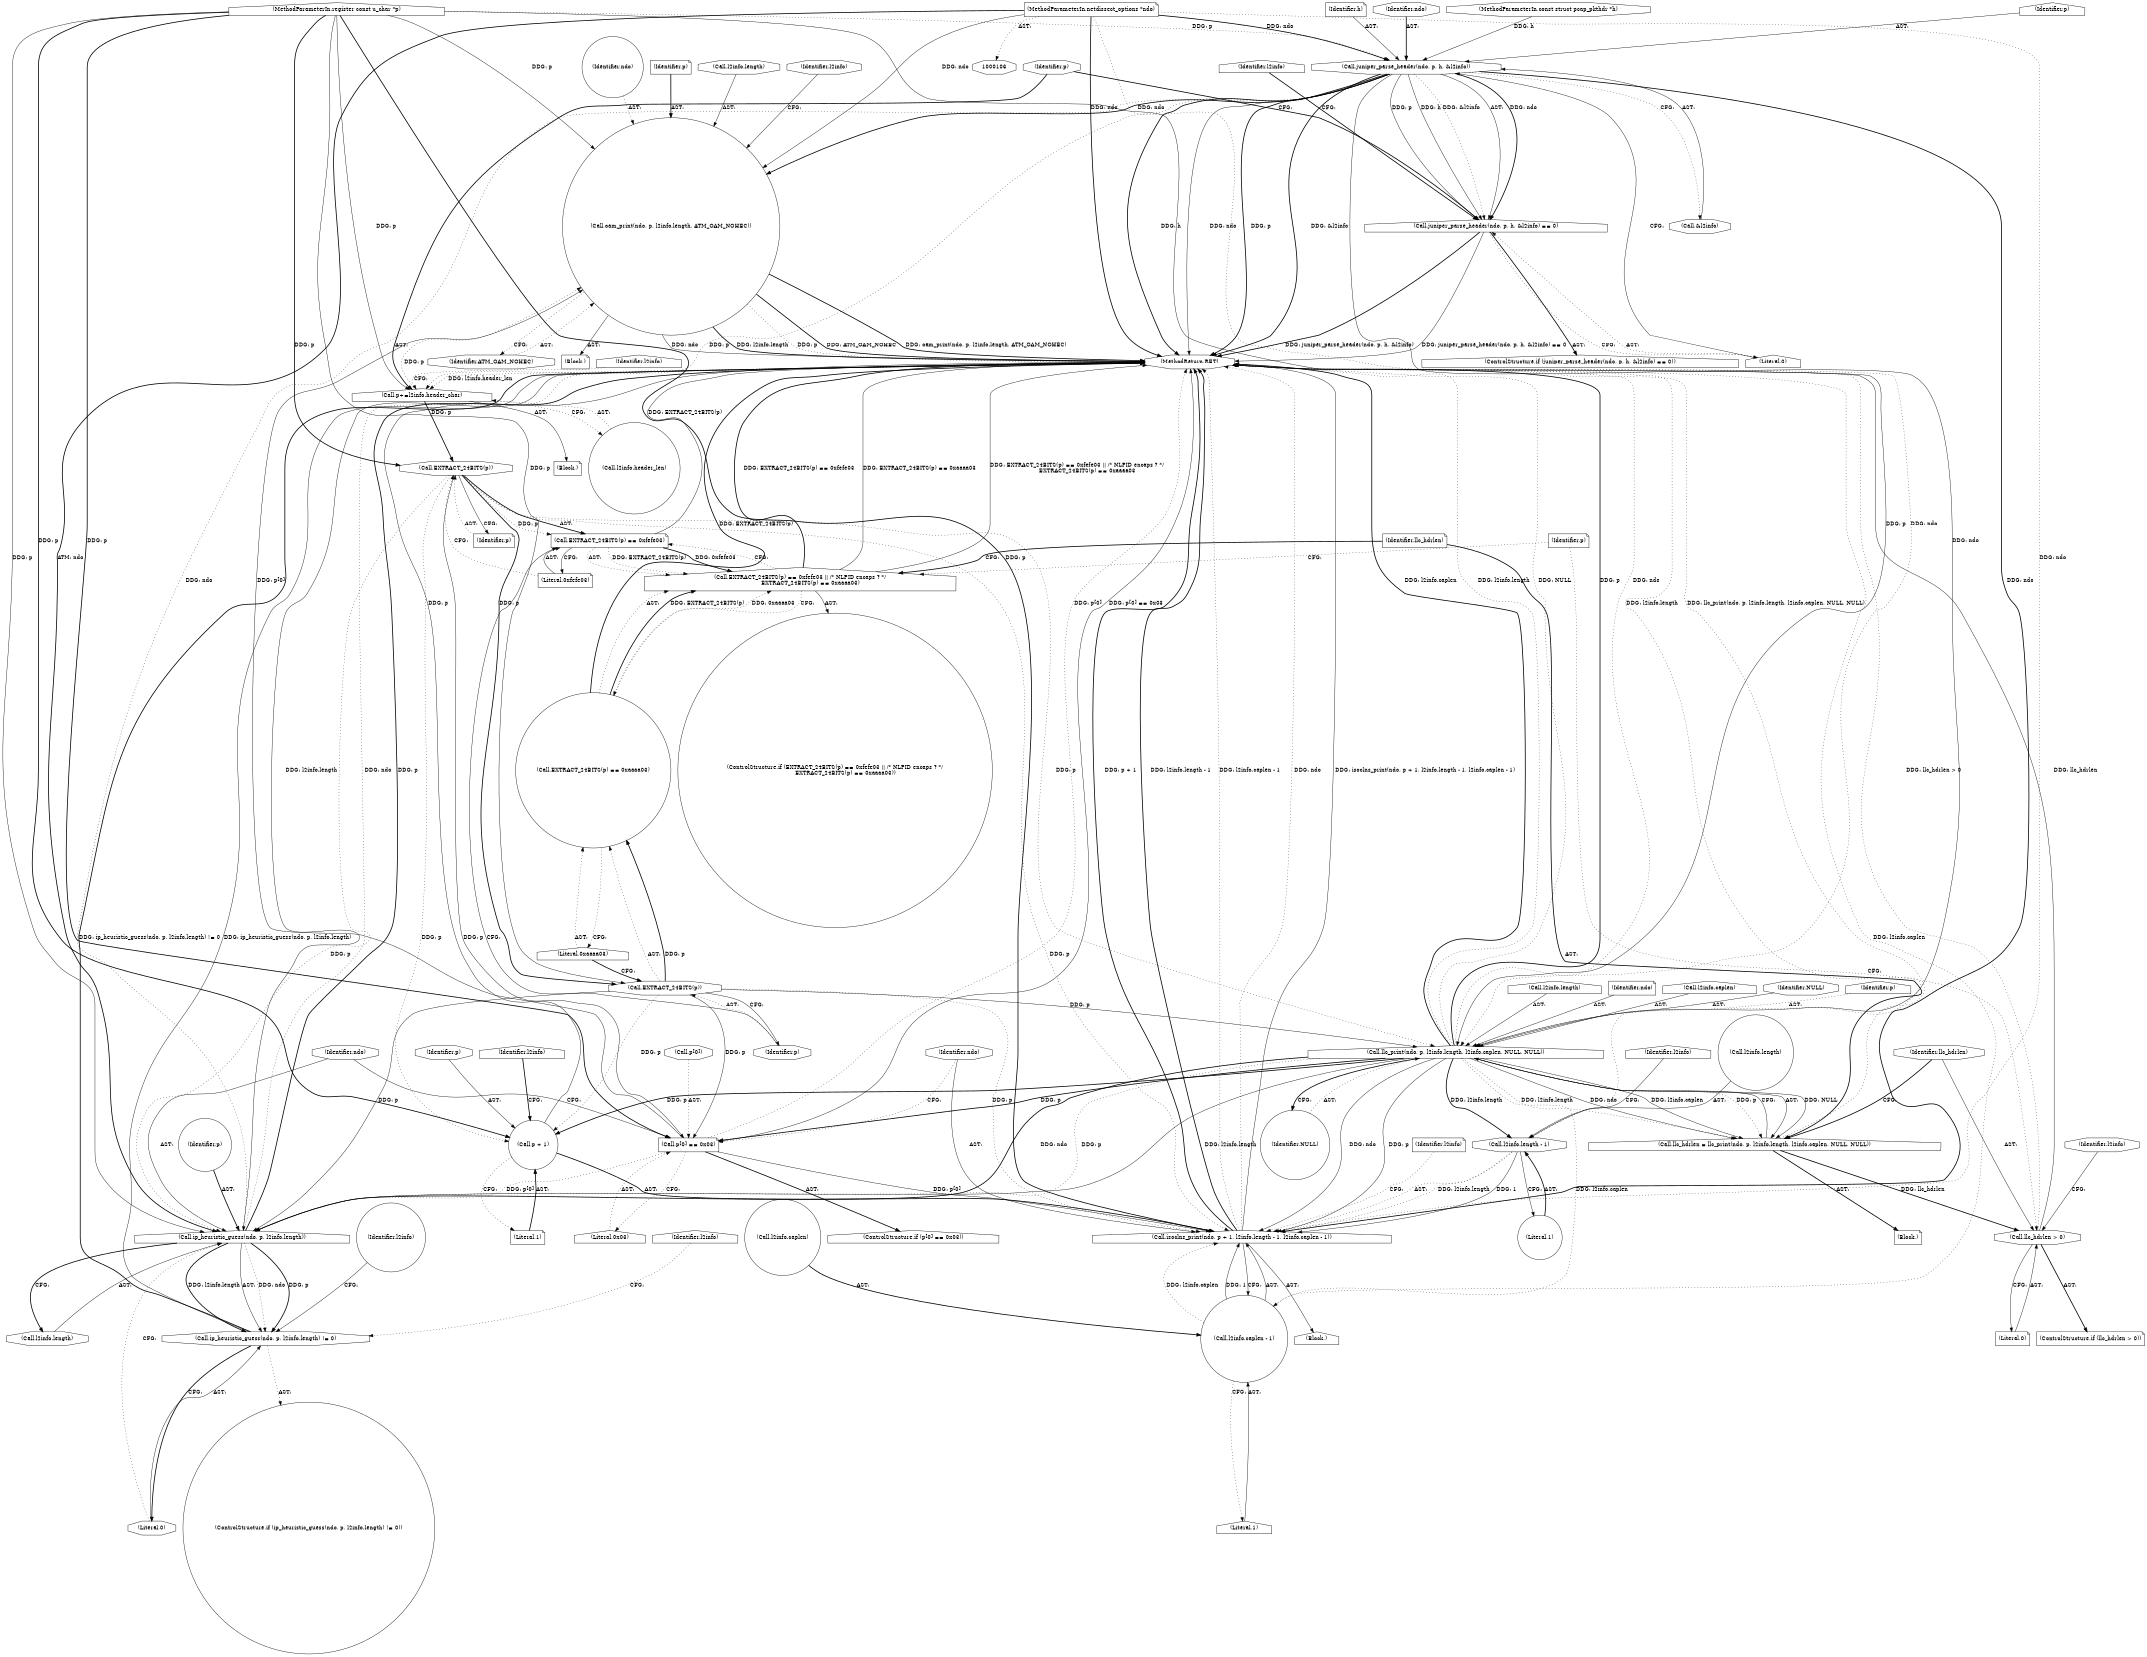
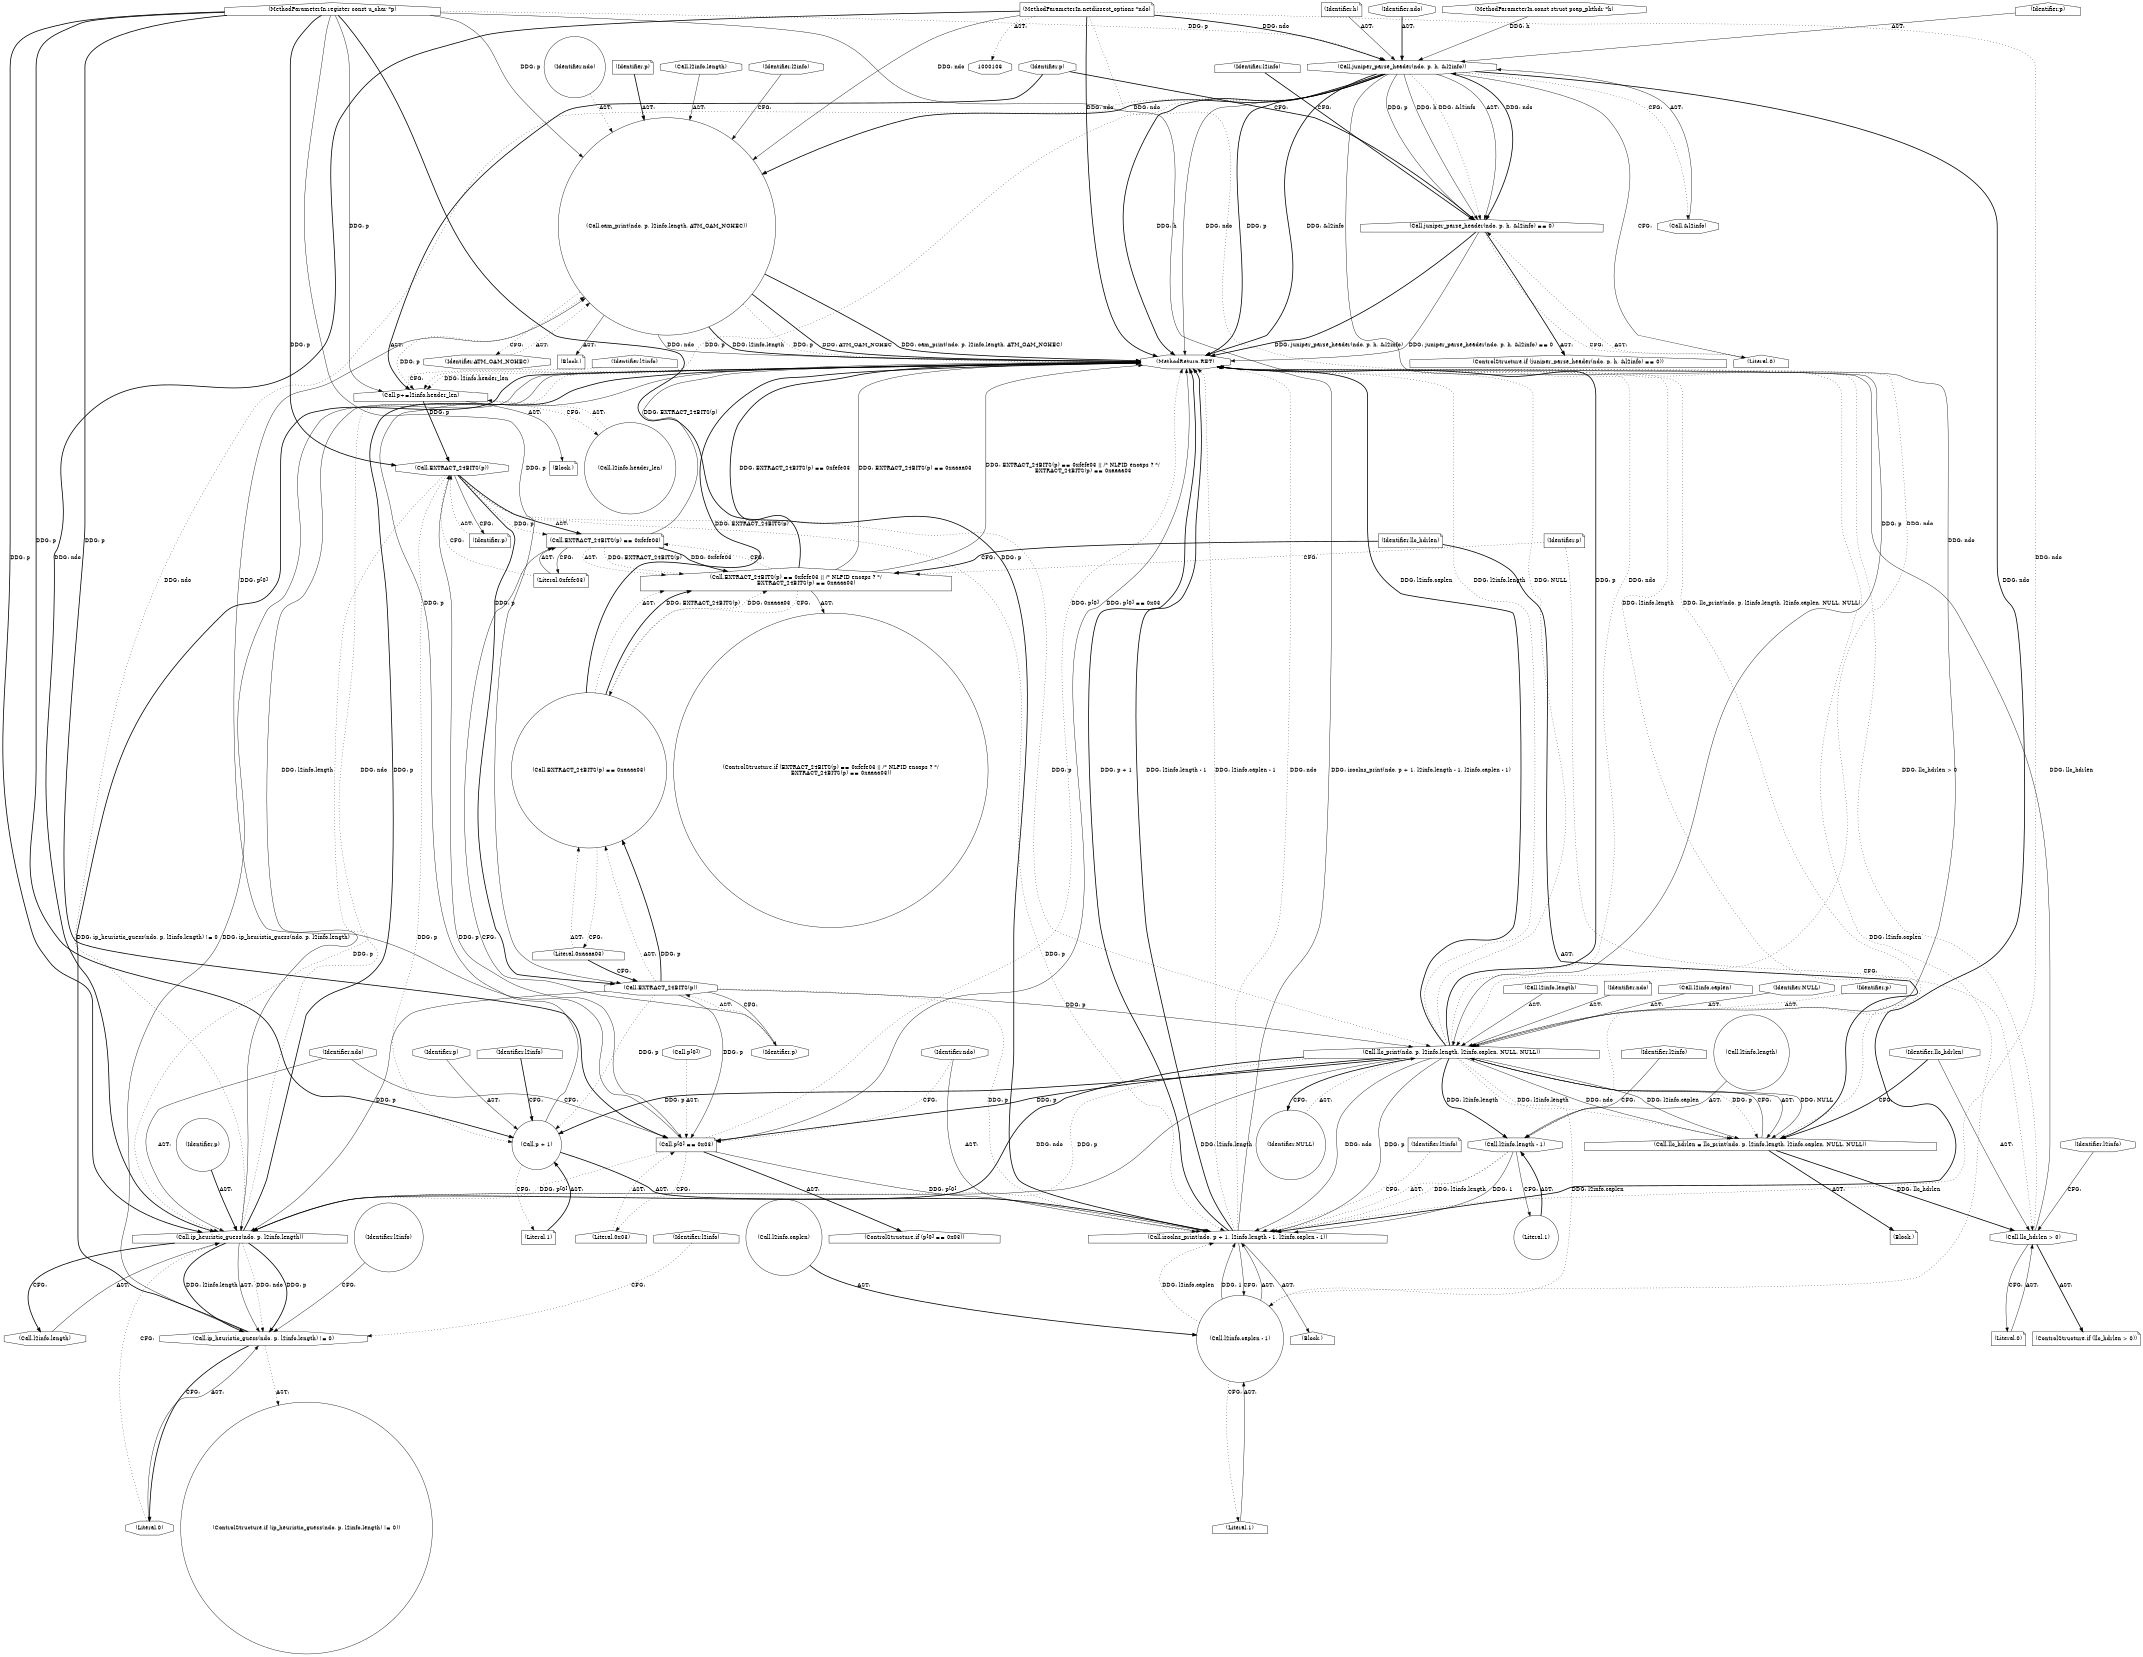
node "(Call,p+=l2info.header_char)": label "(Call,p+=l2info.header_char)" -> "(Call,p+=l2info.header_len)"
edge "(MethodParameterIn,netdissect_options *ndo)" -> "(Call,ip_heuristic_guess(ndo, p, l2info.length))": label "ATM: ndo" -> "DDG: ndo"
edge "(MethodParameterIn,register const u_char *p)" -> "(Call,ip_heuristic_guess(ndo, p, l2info.length))": style solid -> bold
